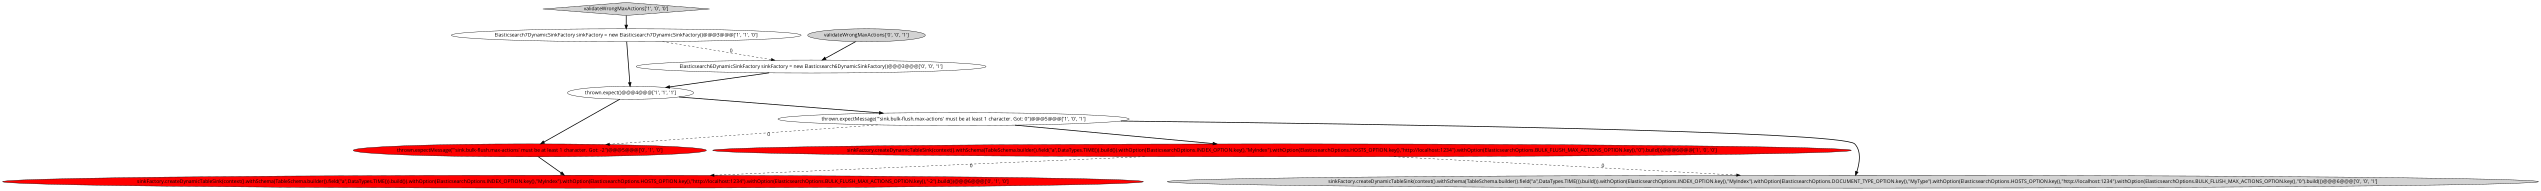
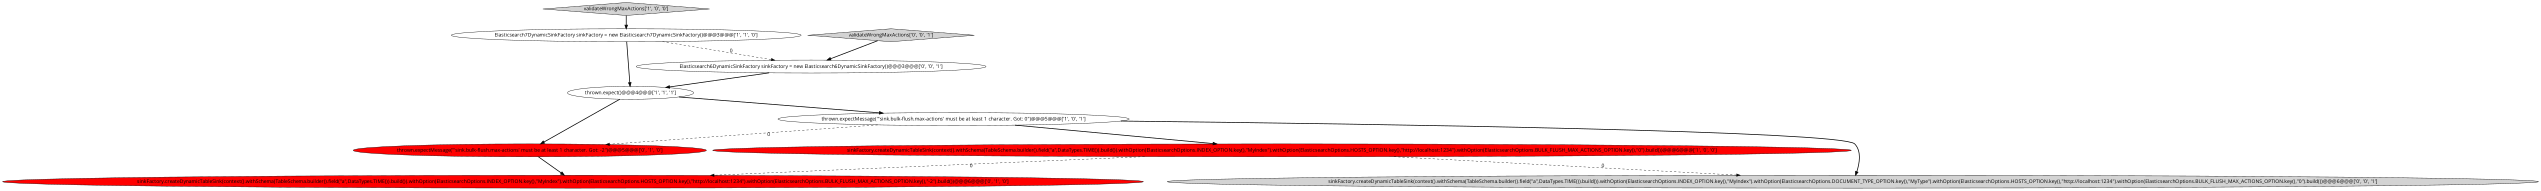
node "validateWrongMaxActions['0', '0', '1']": shape ellipse -> diamond
